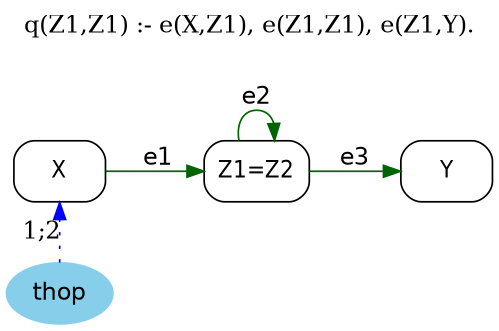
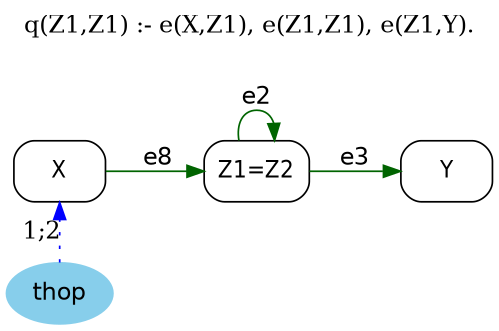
edge "X" -> "Z1=Z2": label "e1" -> "e8"
